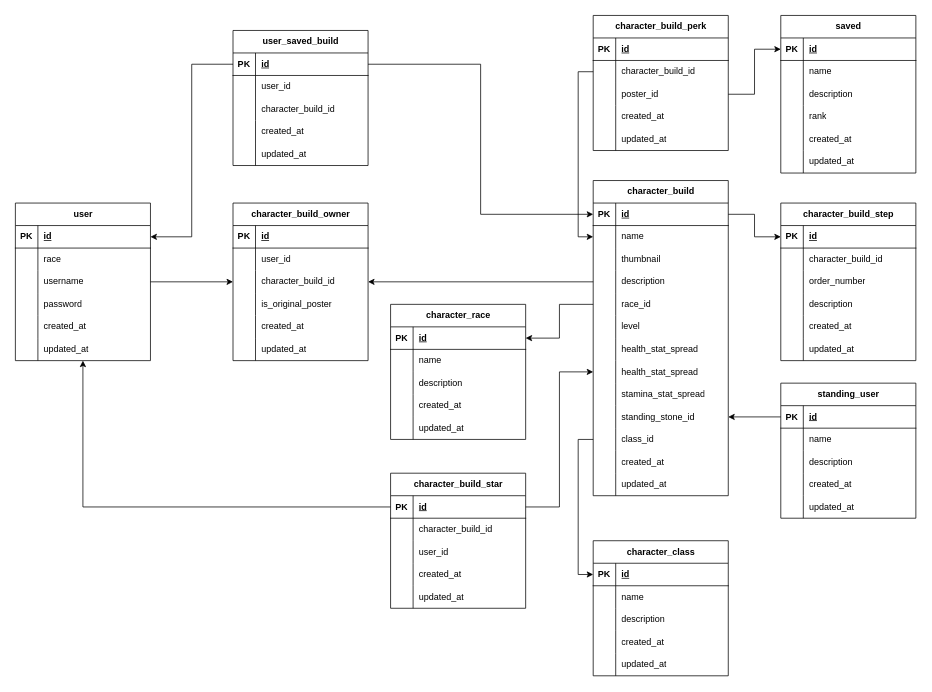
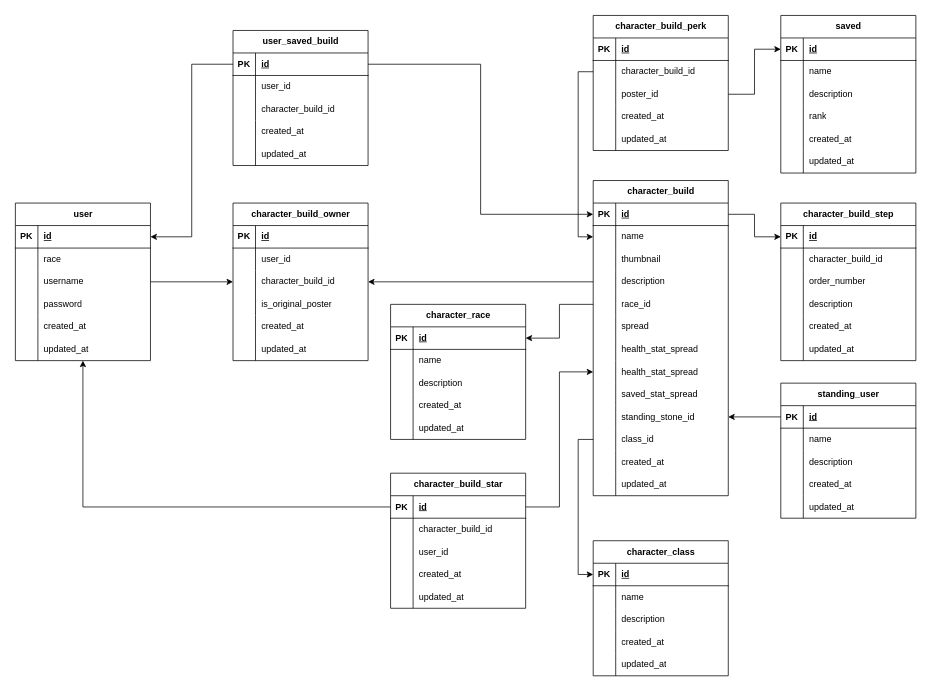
node "level": label "level" -> "spread"
node "stamina_stat_spread": label "stamina_stat_spread" -> "saved_stat_spread"
